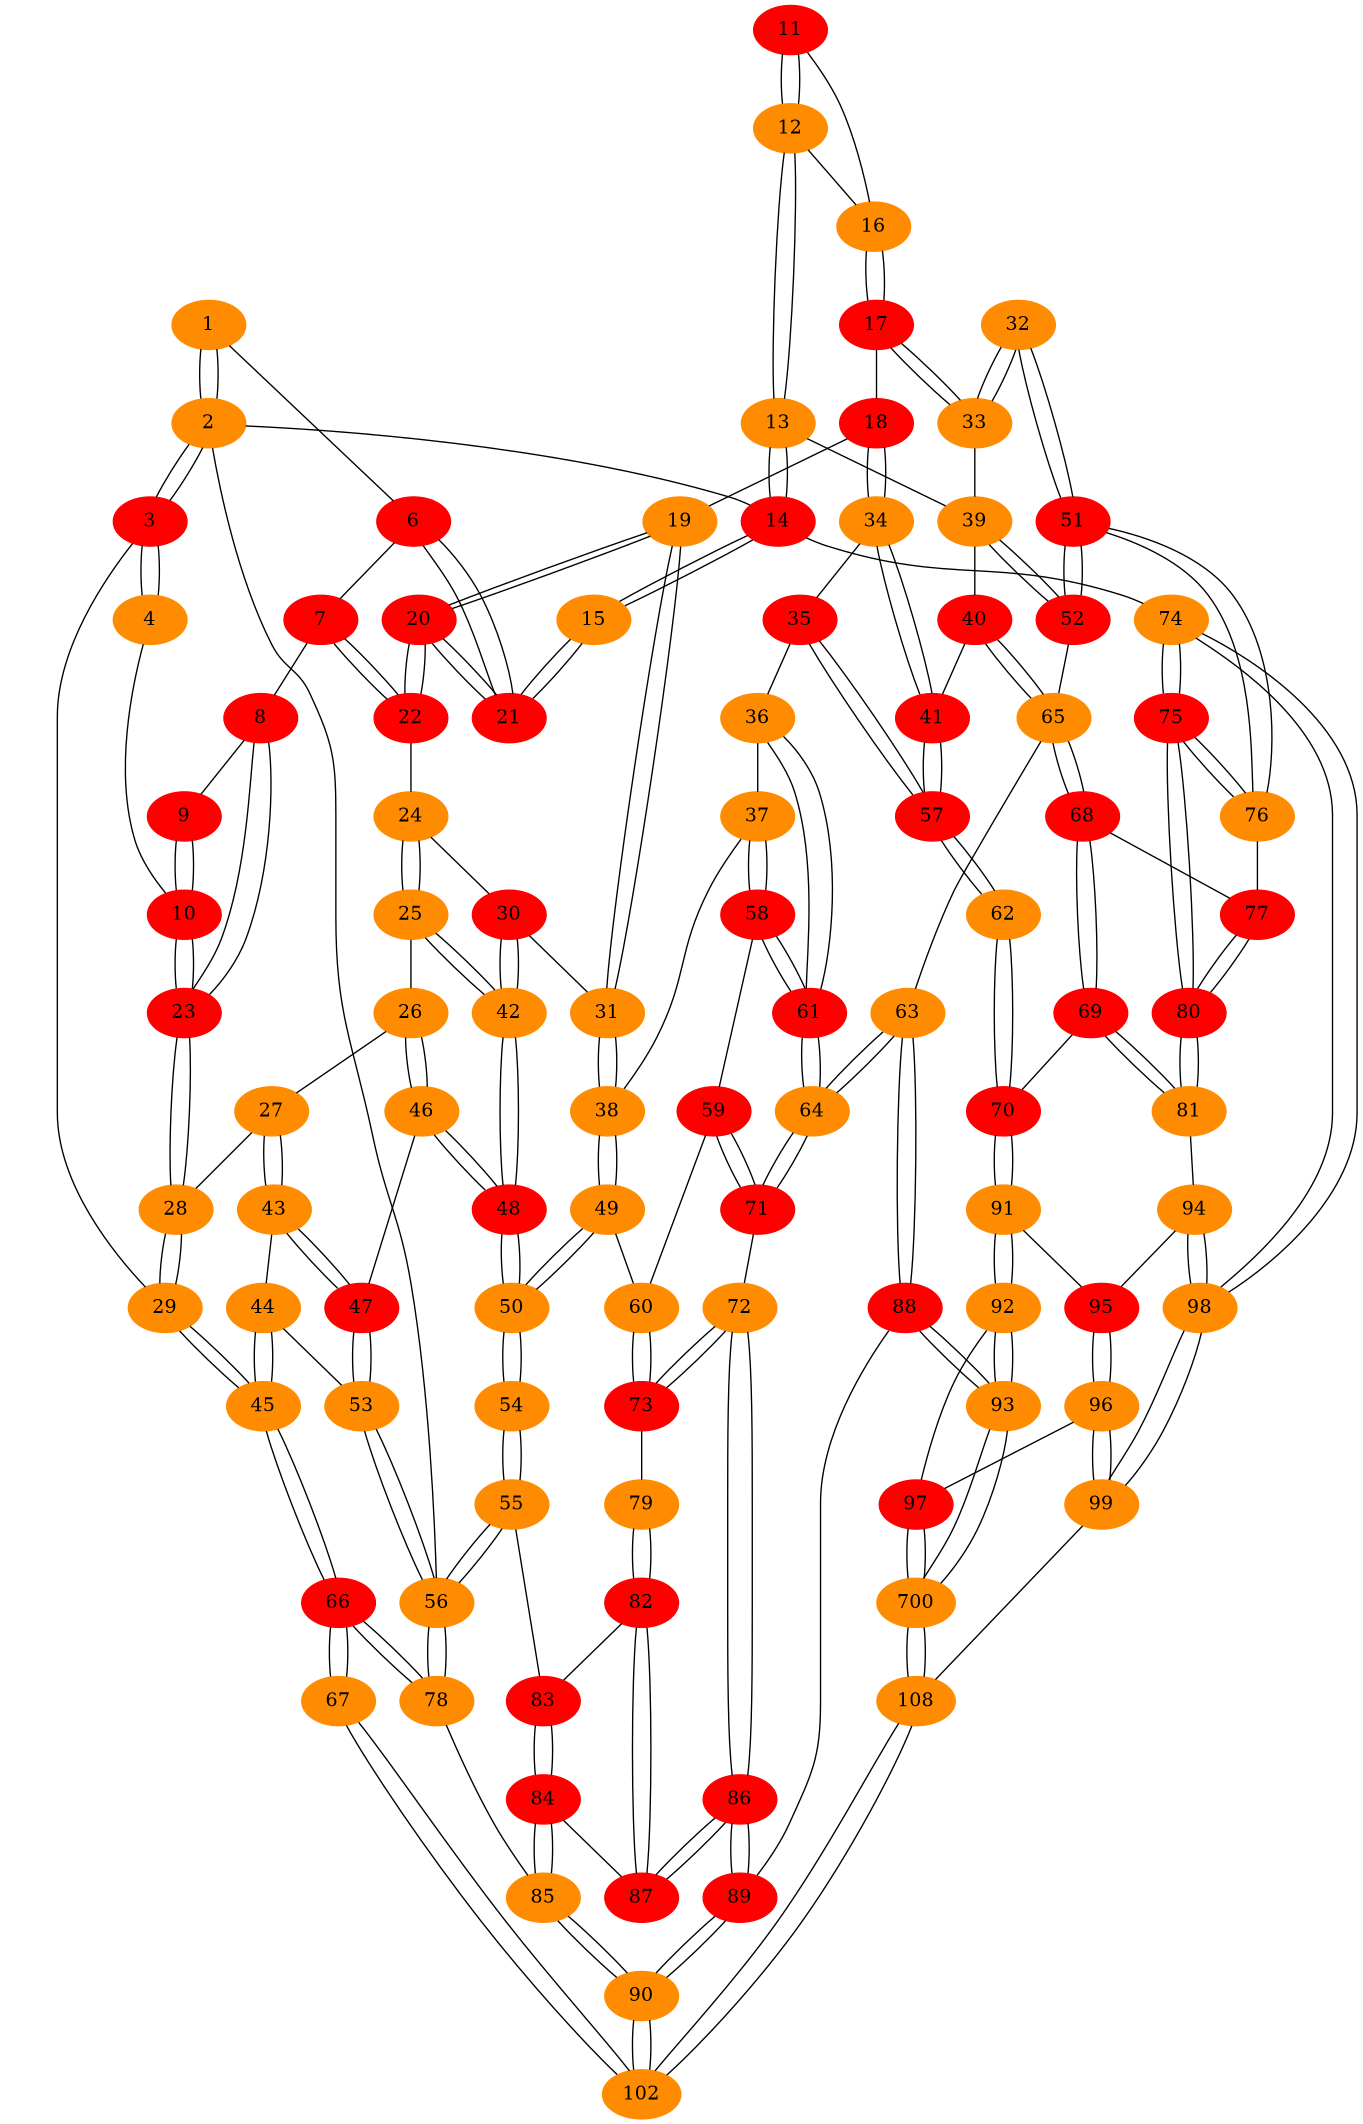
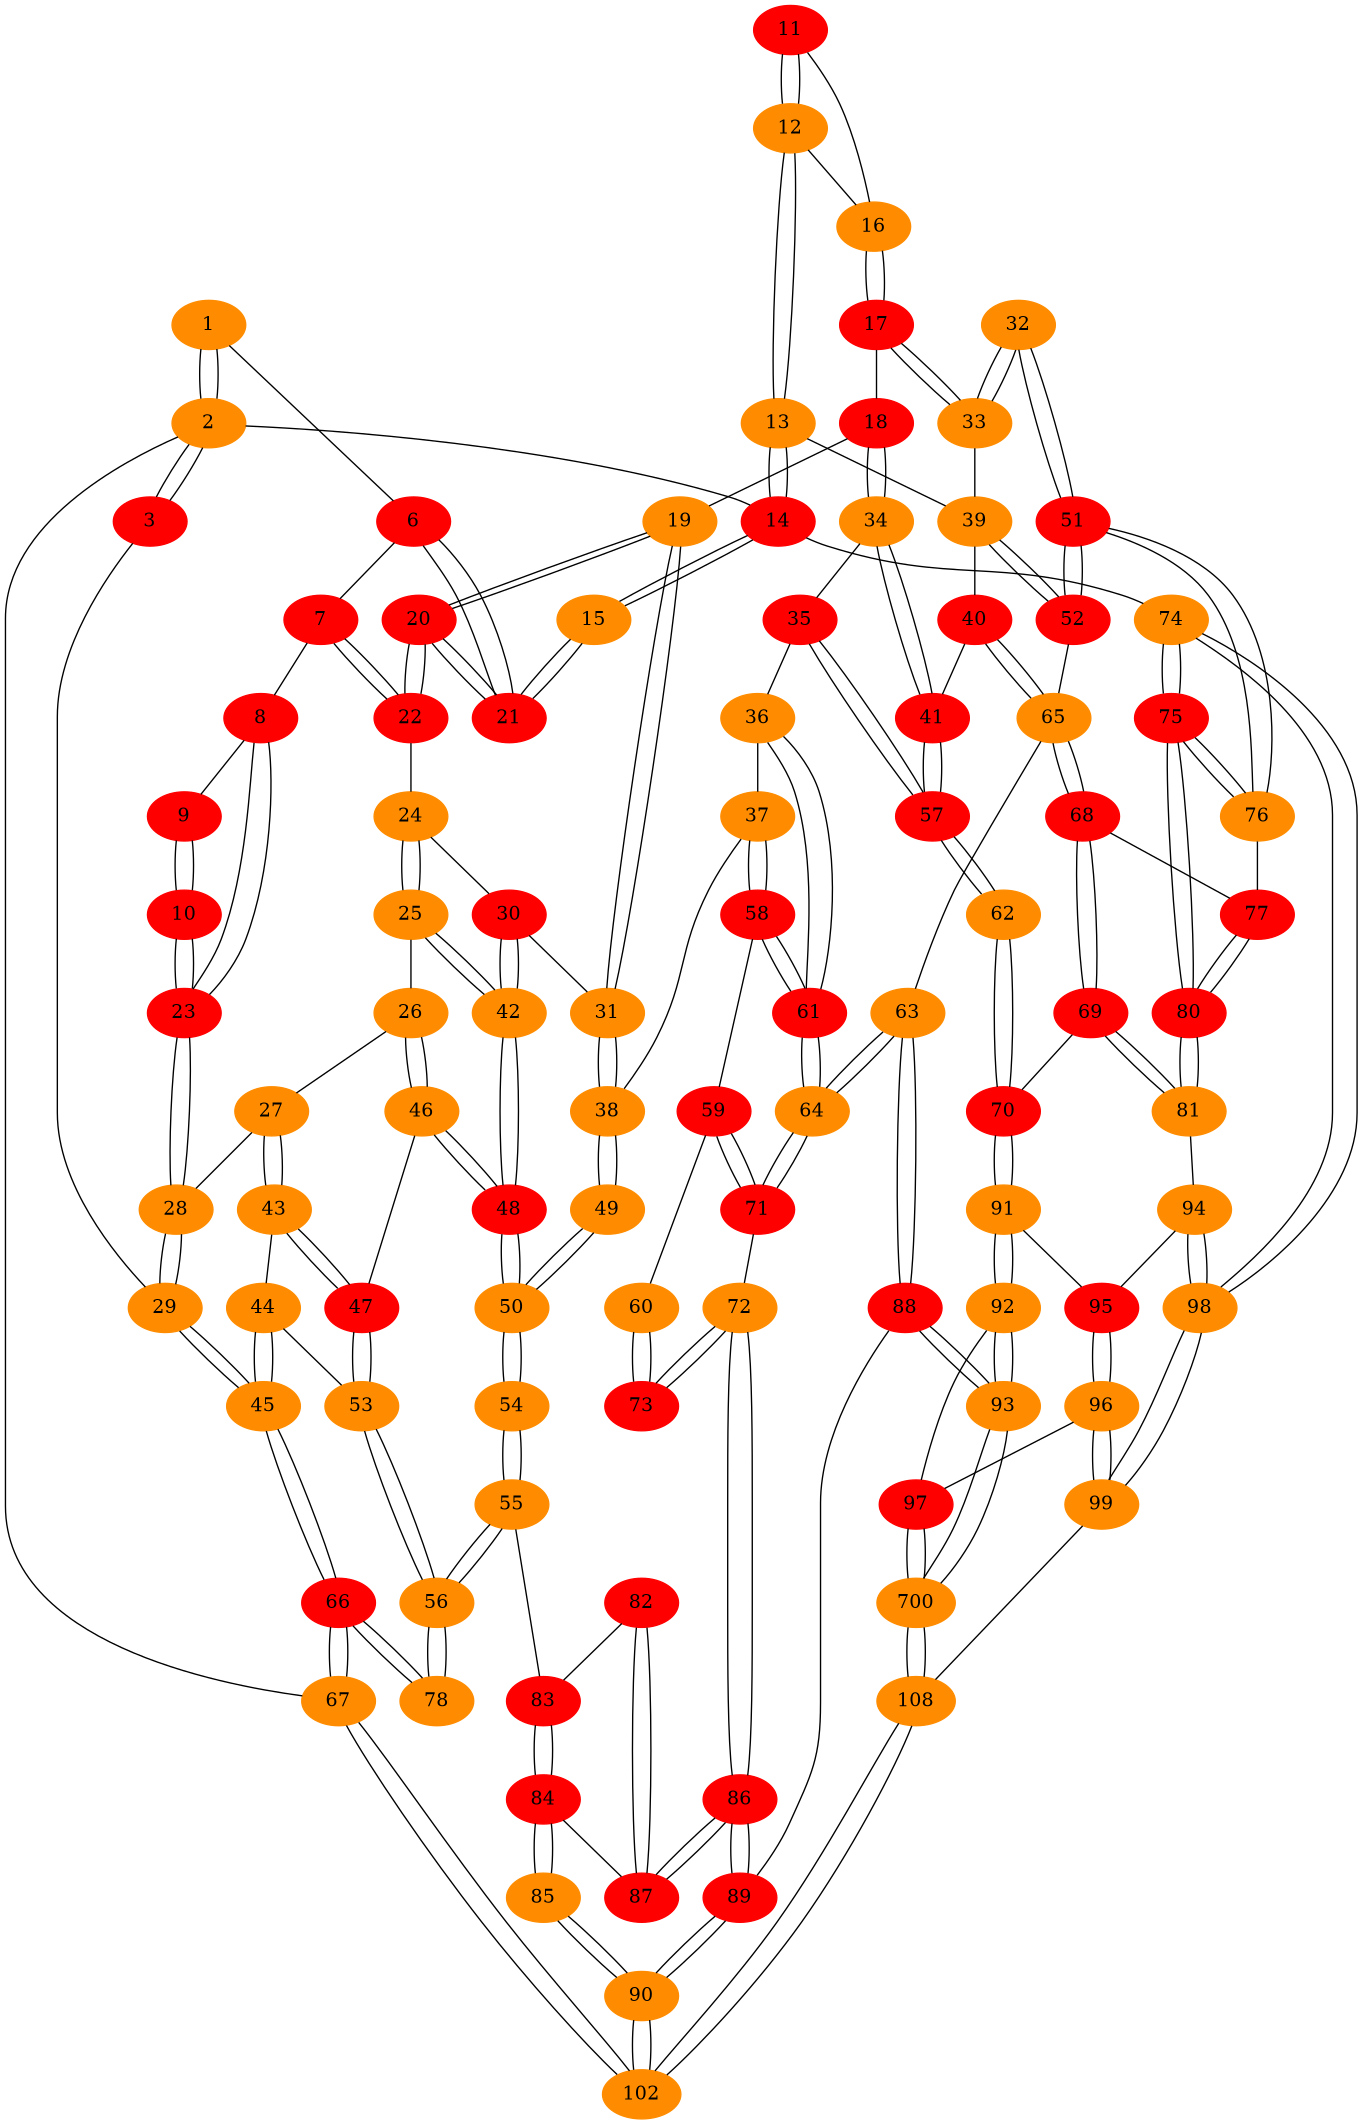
node "4": removed
edge "2" -- "56": now "2" -- "67"
edge "49" -- "60": removed
node "79": removed
edge "78" -- "85": removed
